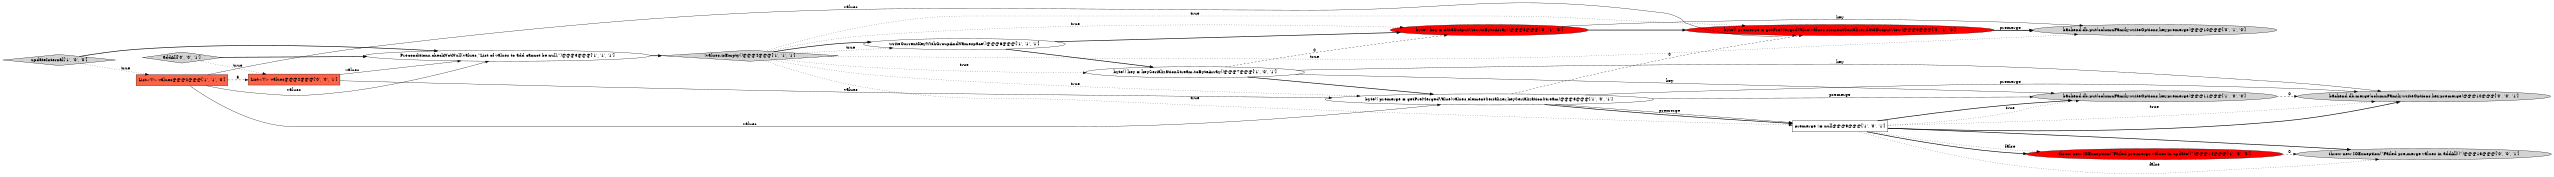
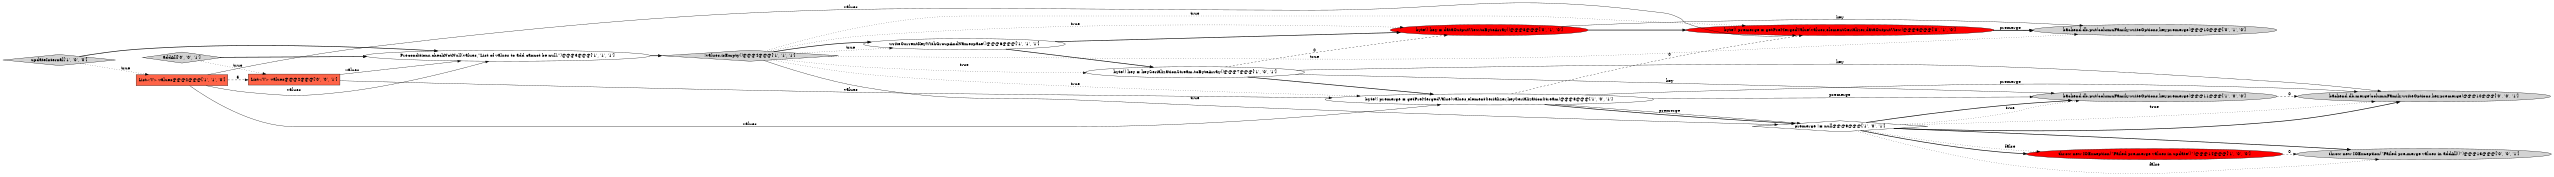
edge "!values.isEmpty()@@@4@@@['1', '1', '1']" -> "premerge != null@@@9@@@['1', '0', '1']": style dotted -> solid
node "premerge != null@@@9@@@['1', '0', '1']": shape box -> diamond
